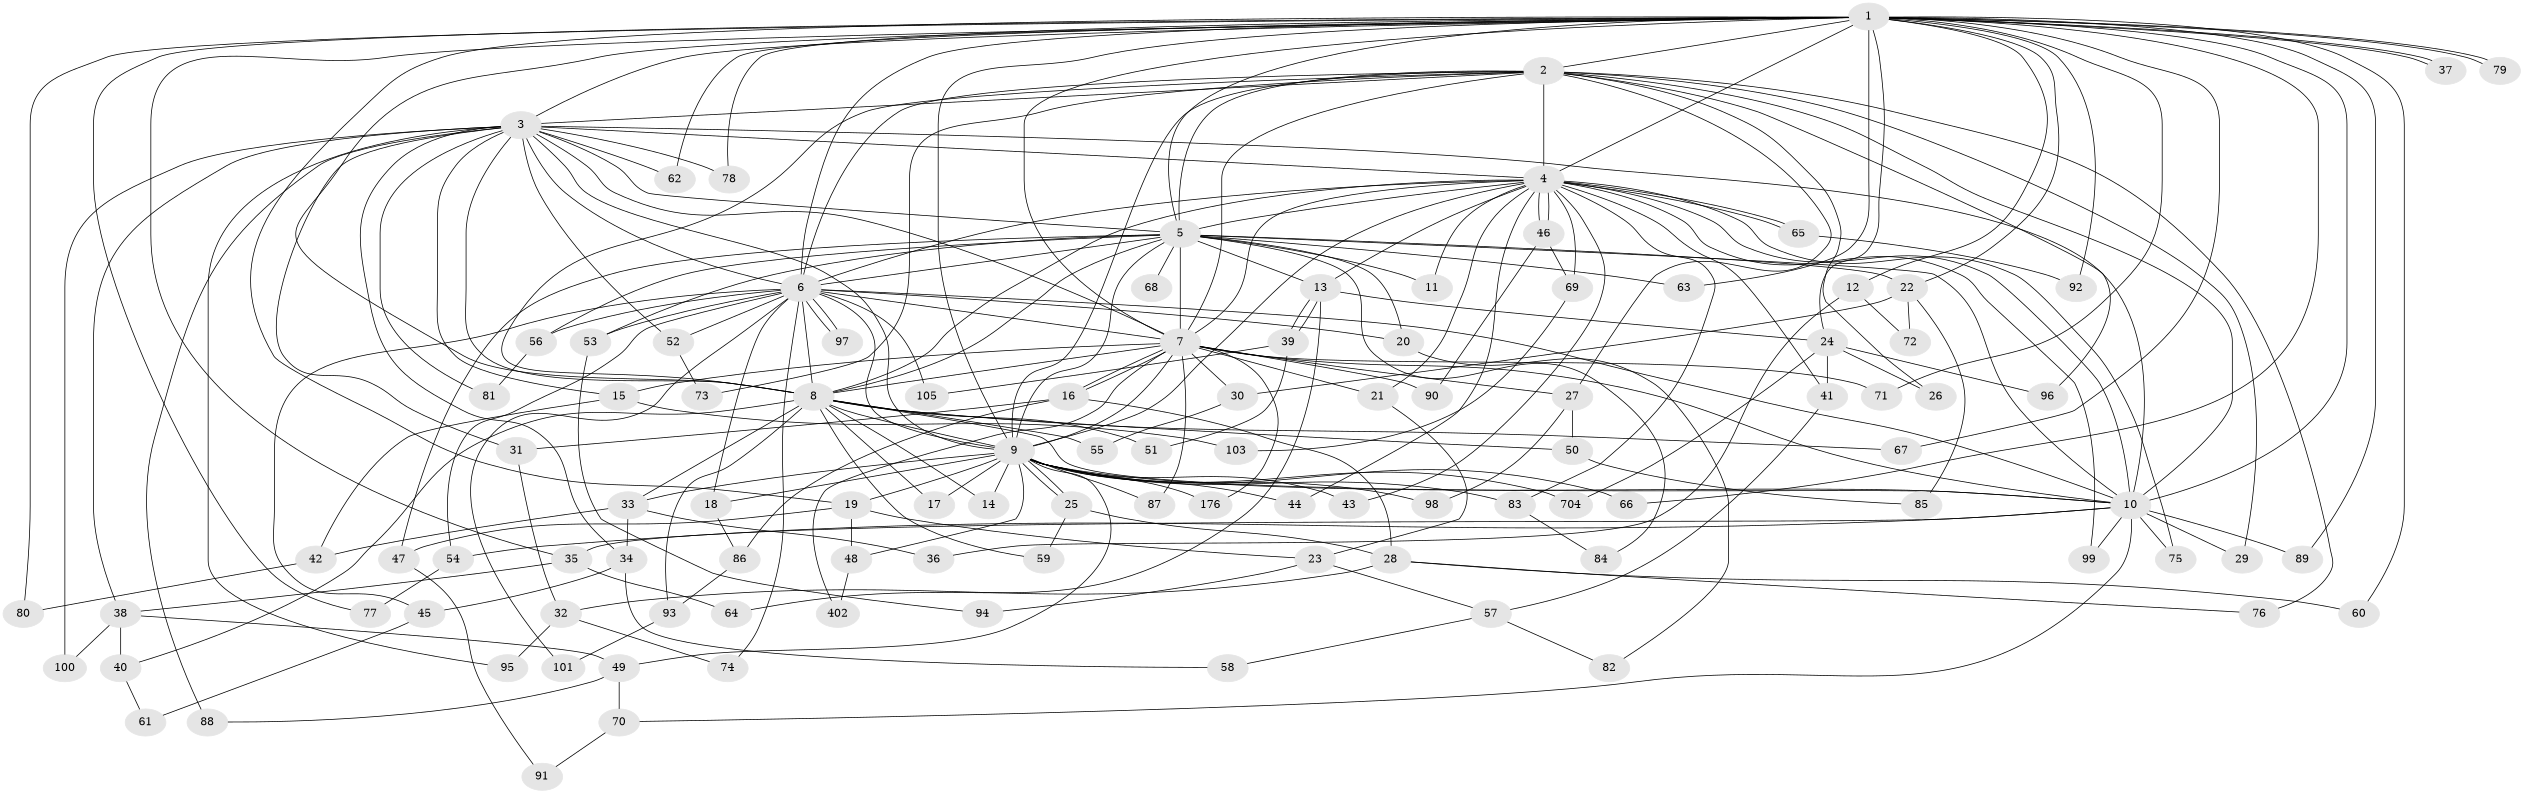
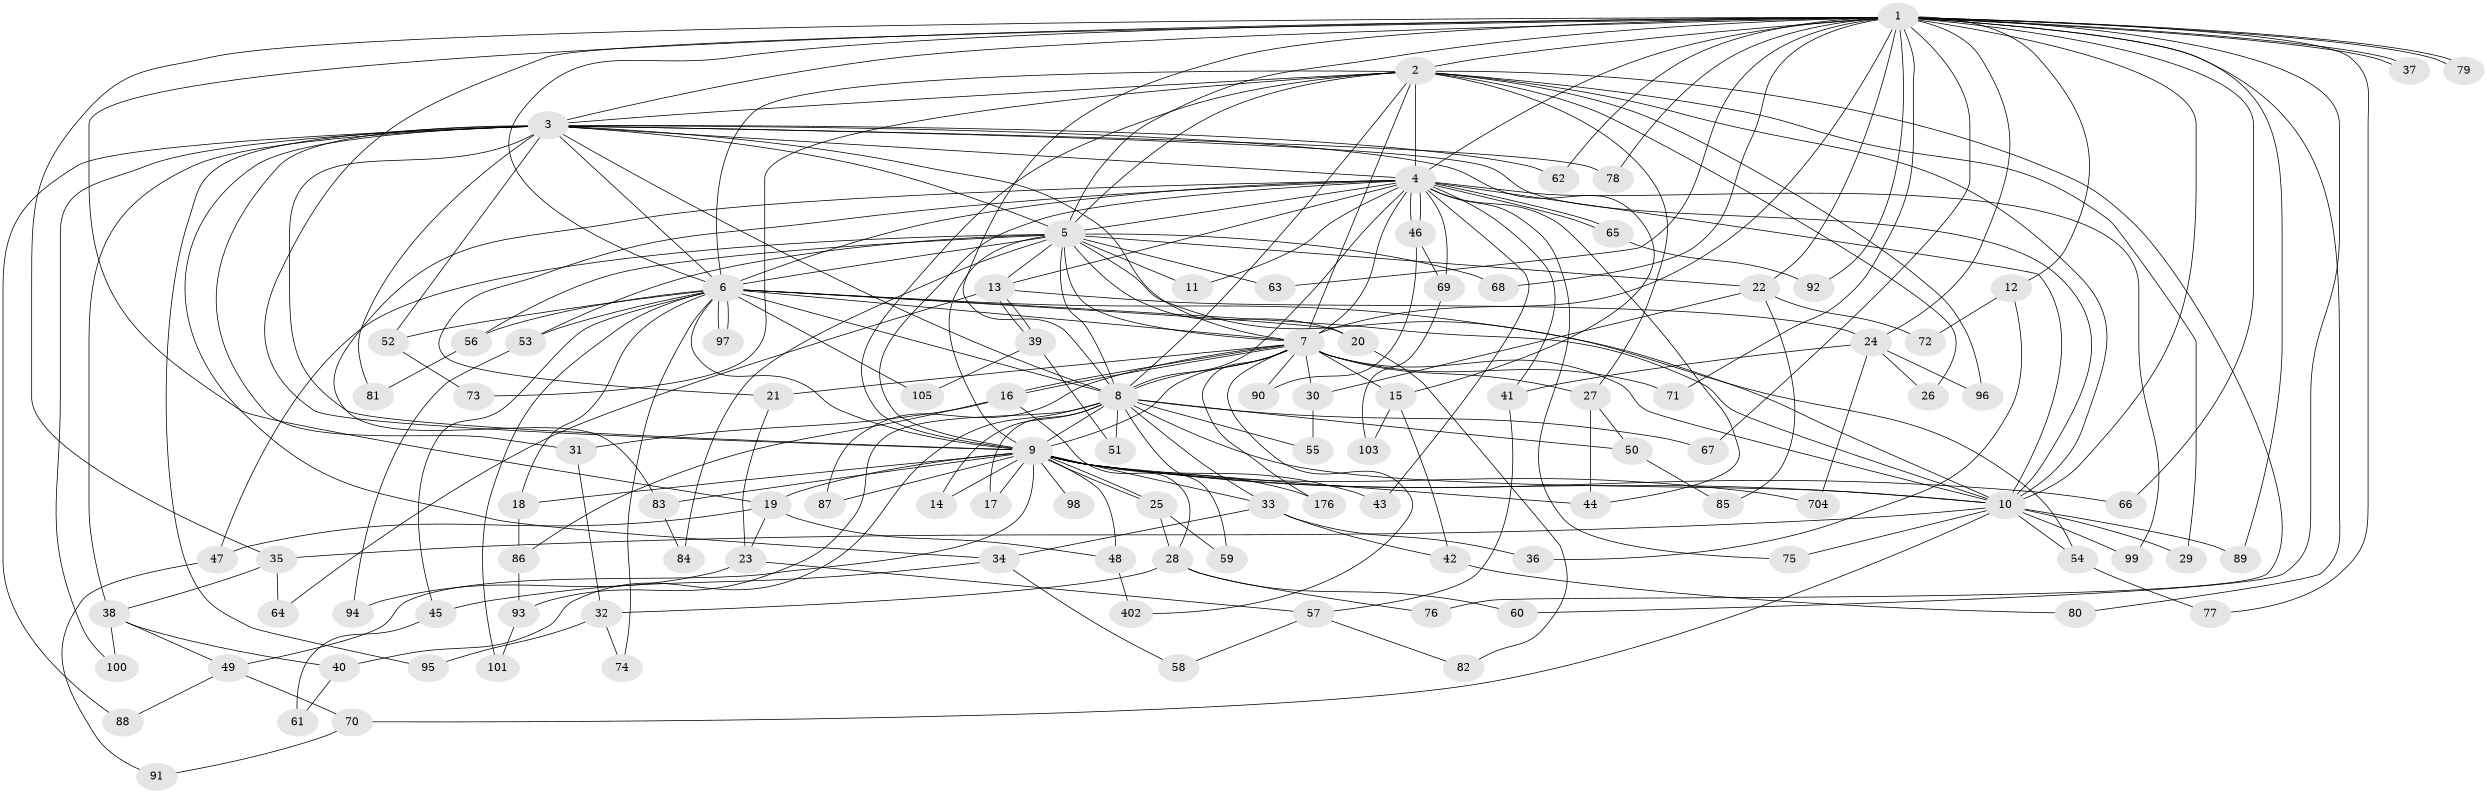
edge "1" -- "68": added
edge "27" -- "98": now "27" -- "44"
